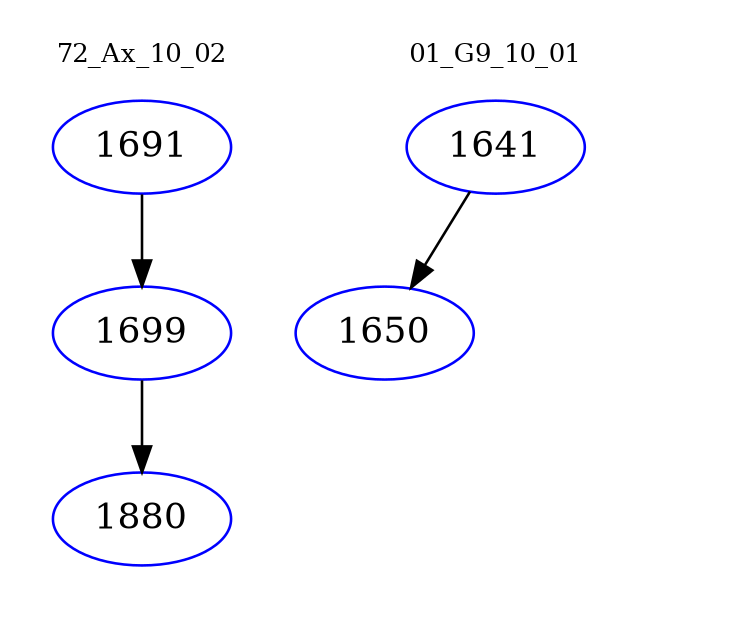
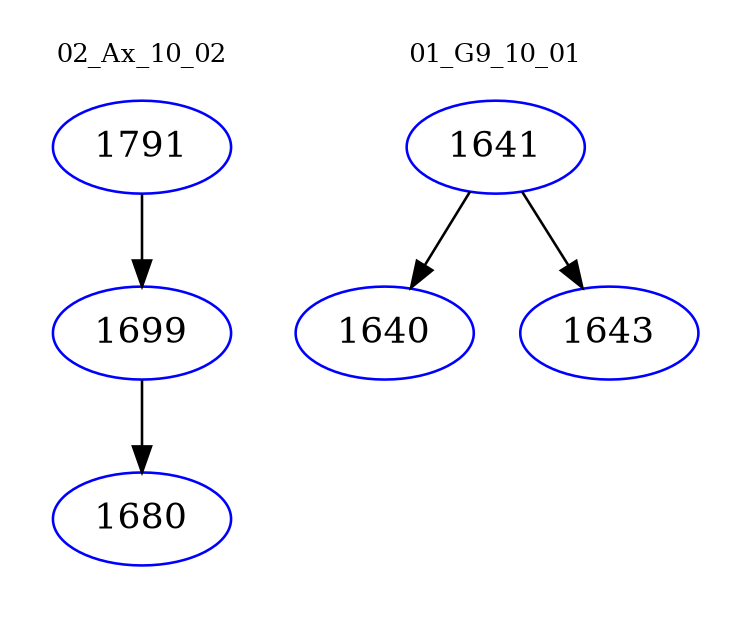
cluster "72_Ax_10_02": label "72_Ax_10_02" -> "02_Ax_10_02"
node "1691": label "1691" -> "1791"
node "1650": label "1650" -> "1640"
node "1643": added
node "1880": label "1880" -> "1680"
